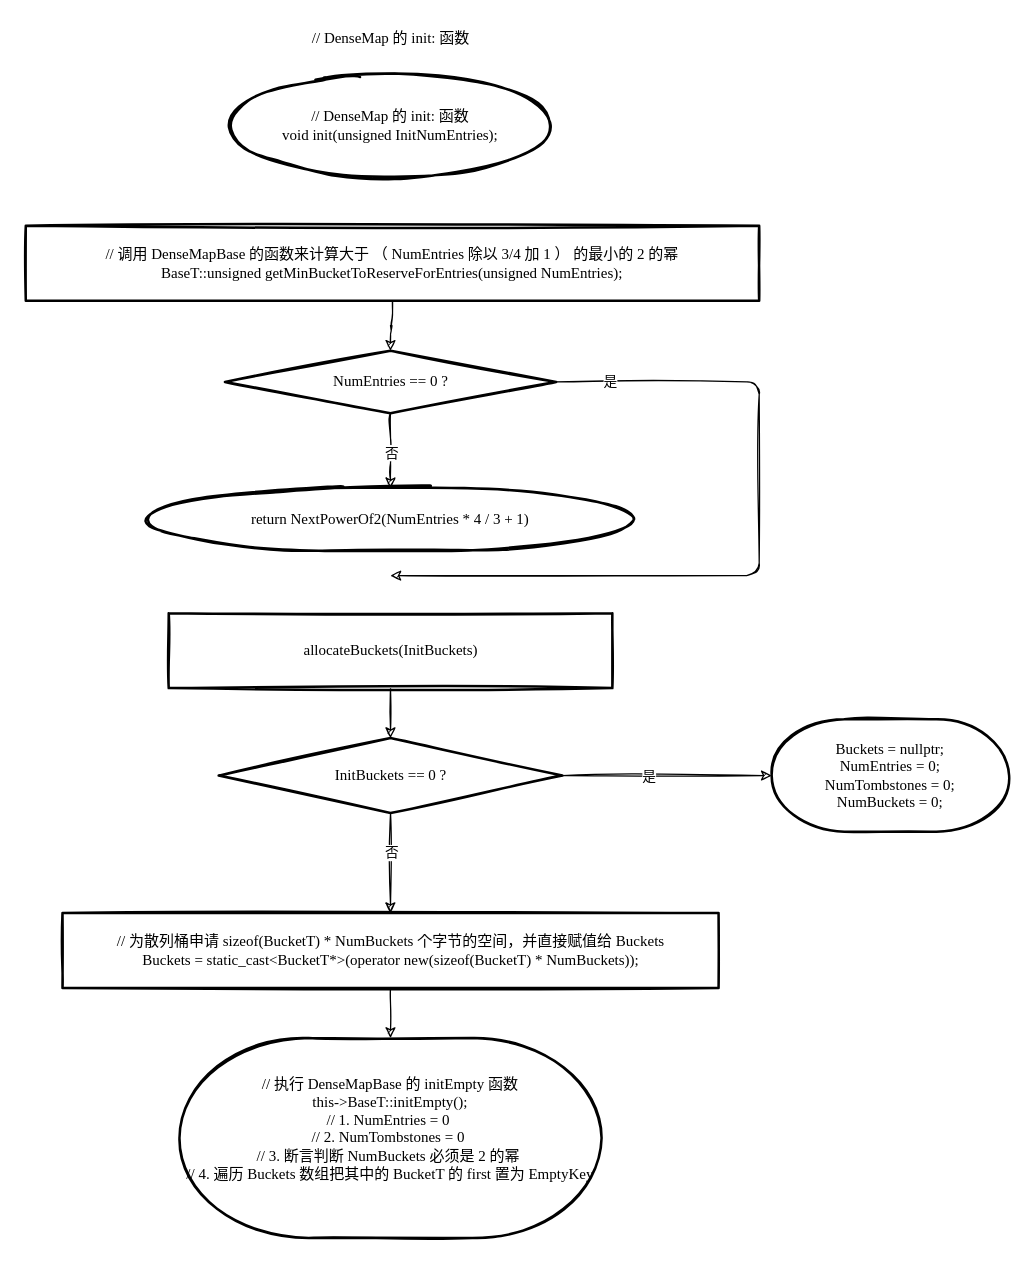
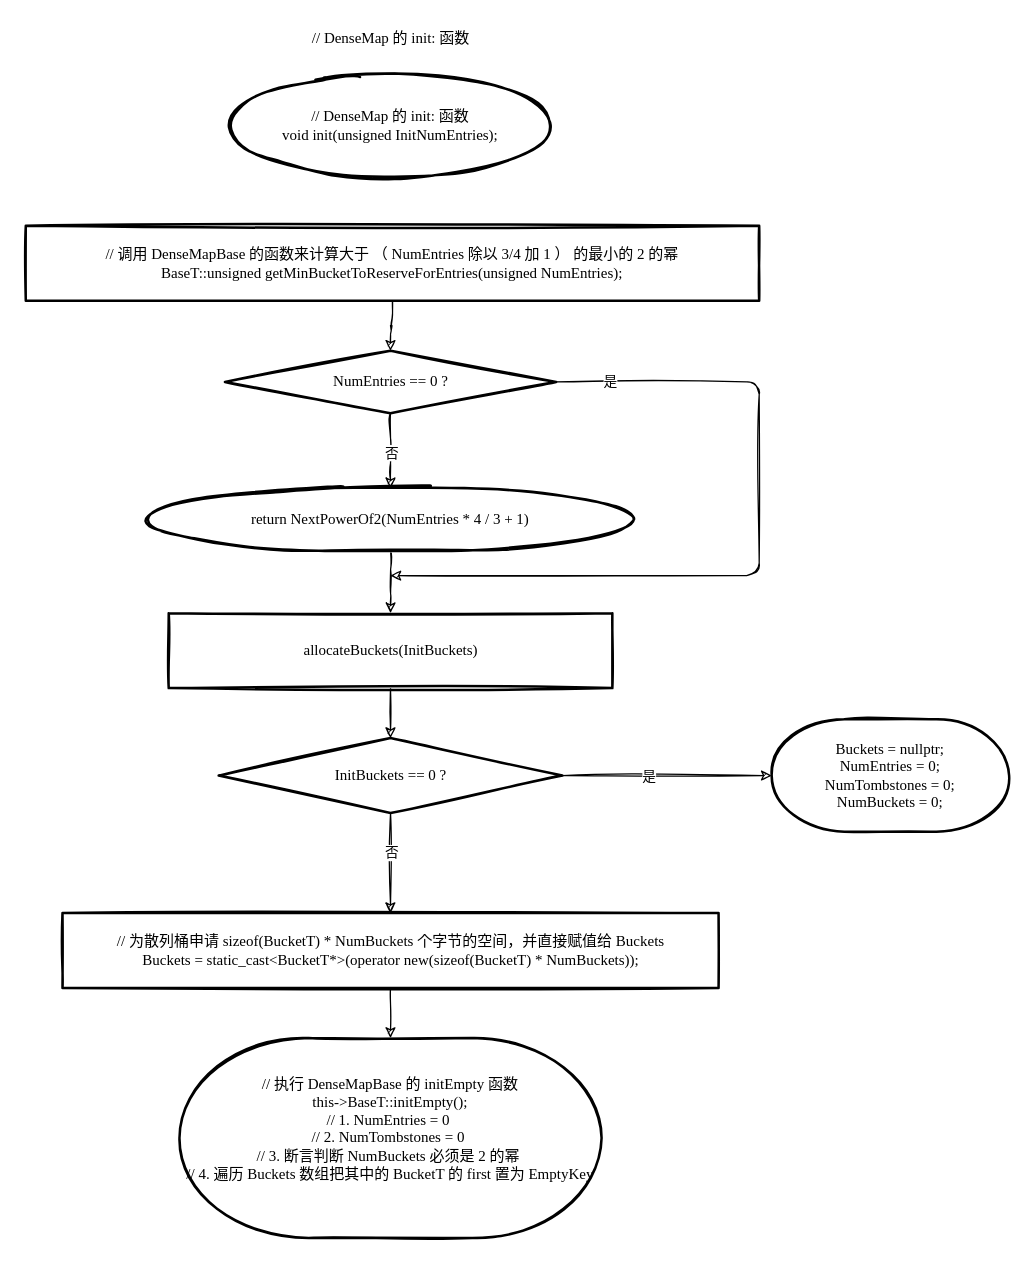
edge "return NextPowerOf2(NumEntries * 4 / 3 + 1)" -> "allocateBuckets(InitBuckets)": added
